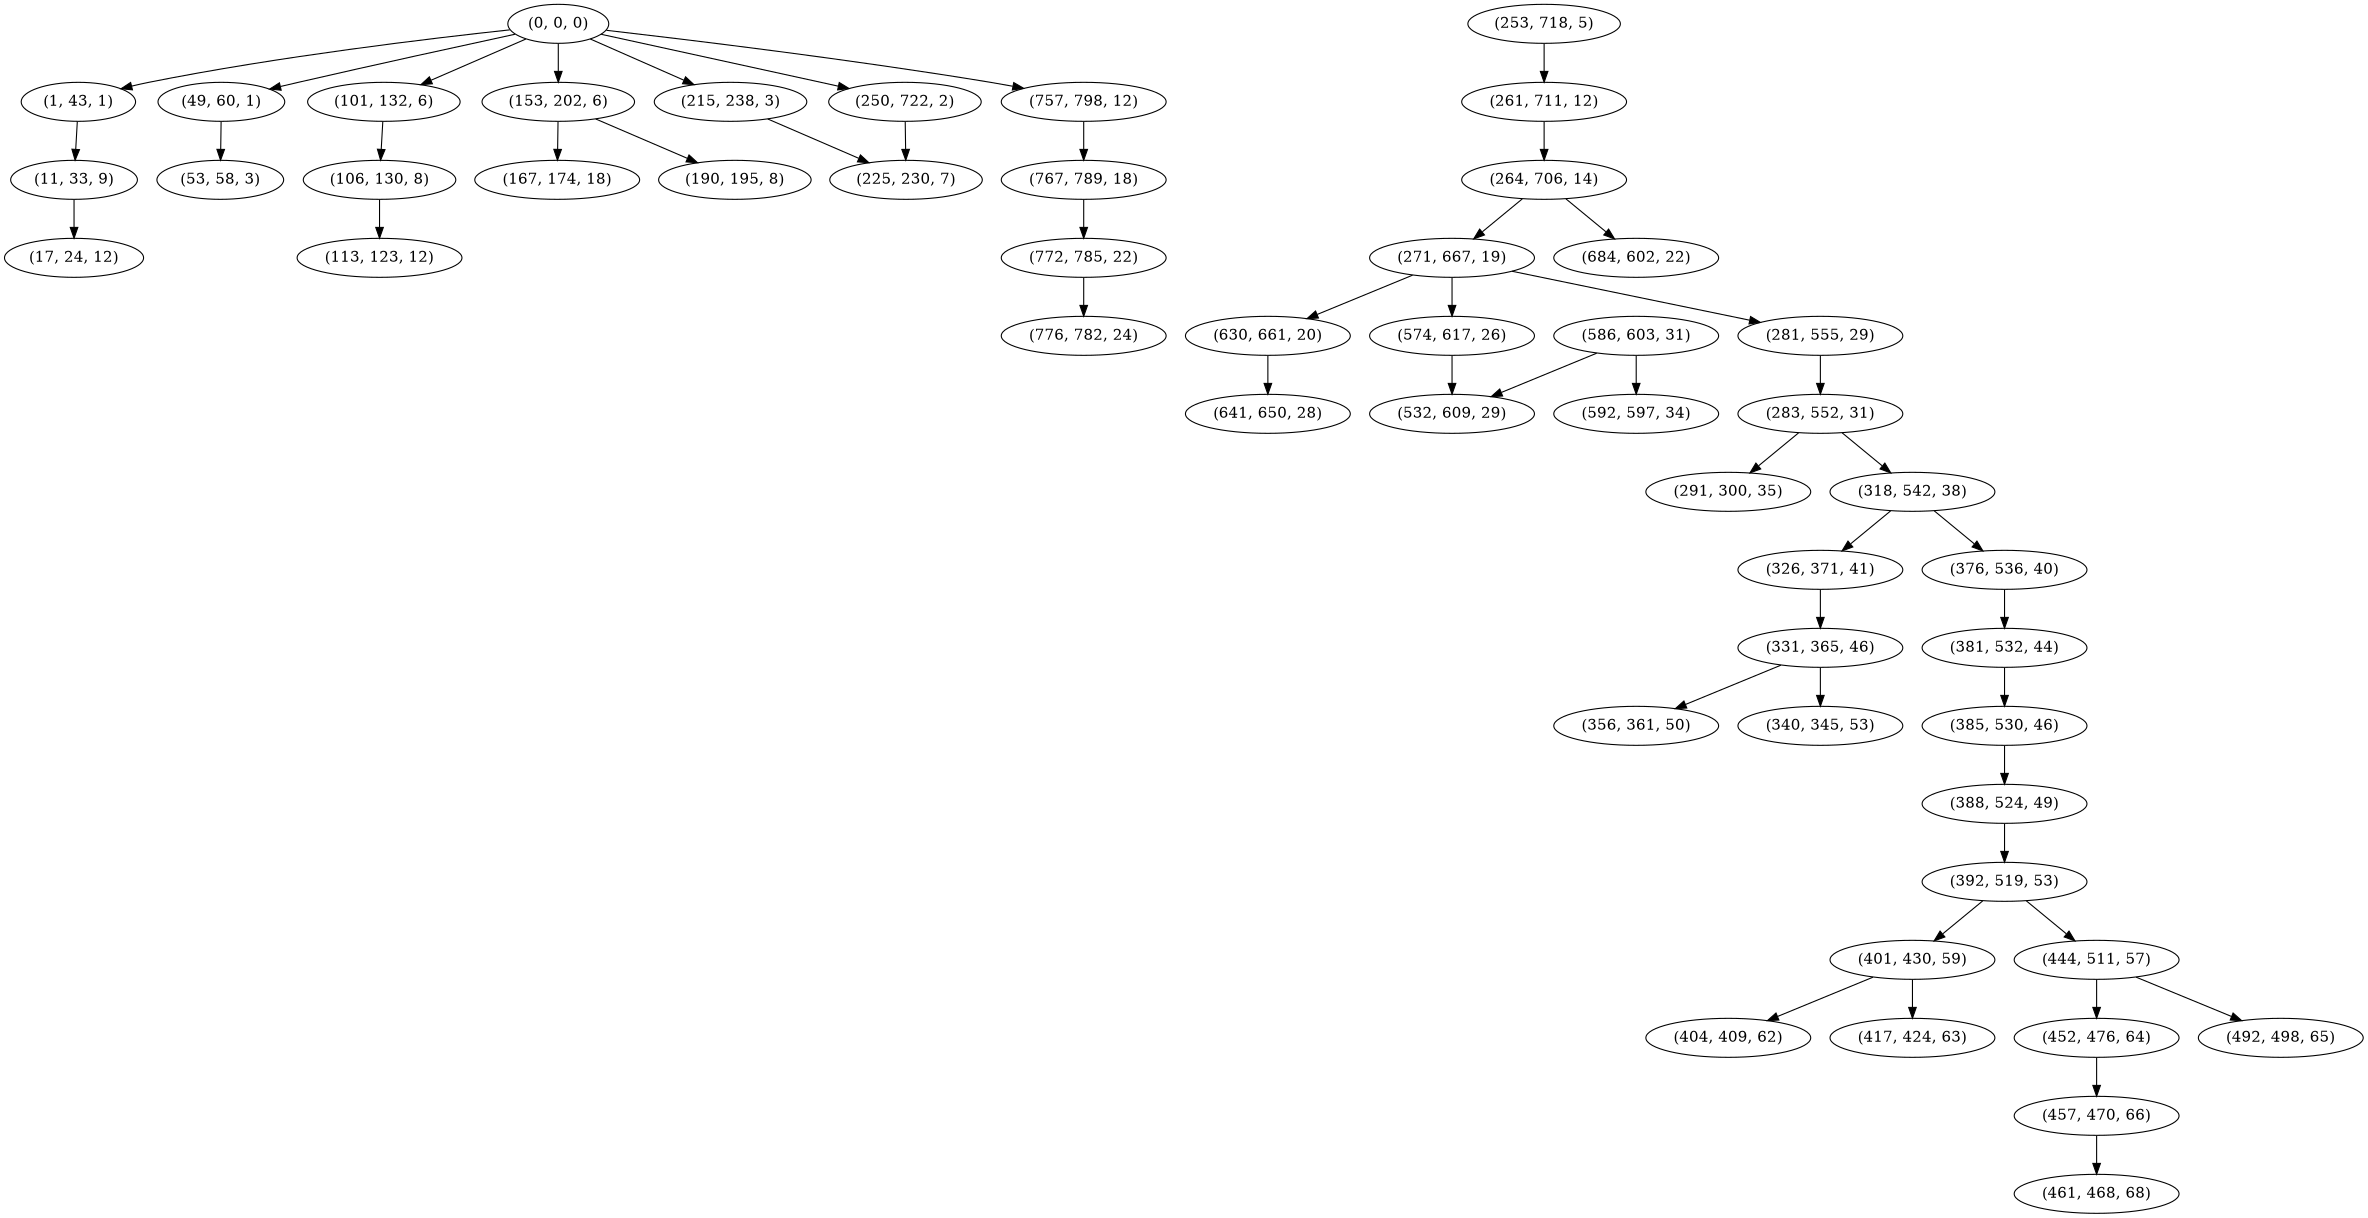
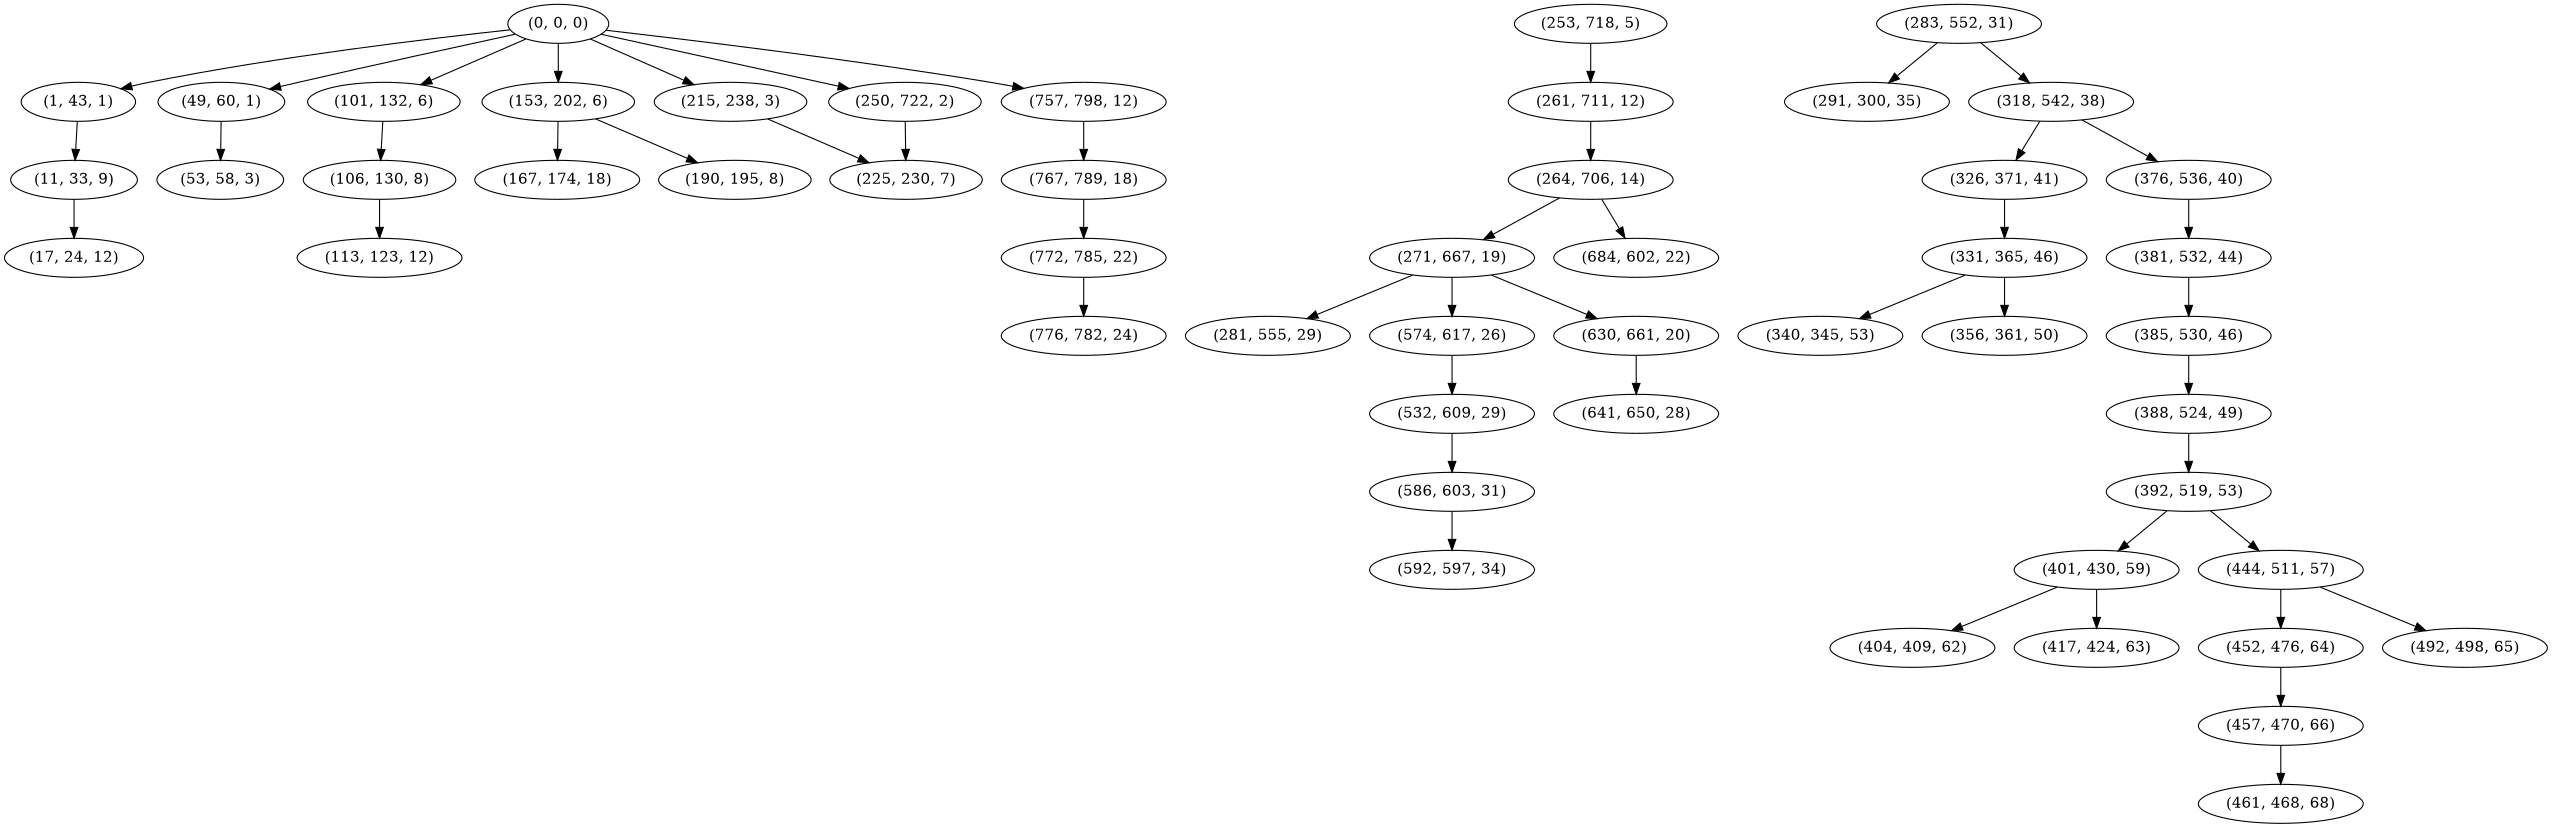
edge "(281, 555, 29)" -> "(283, 552, 31)": removed
edge "(586, 603, 31)" -> "(532, 609, 29)": reversed
